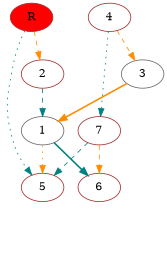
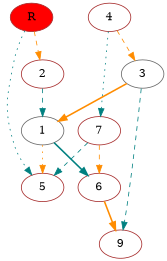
node "9": added
